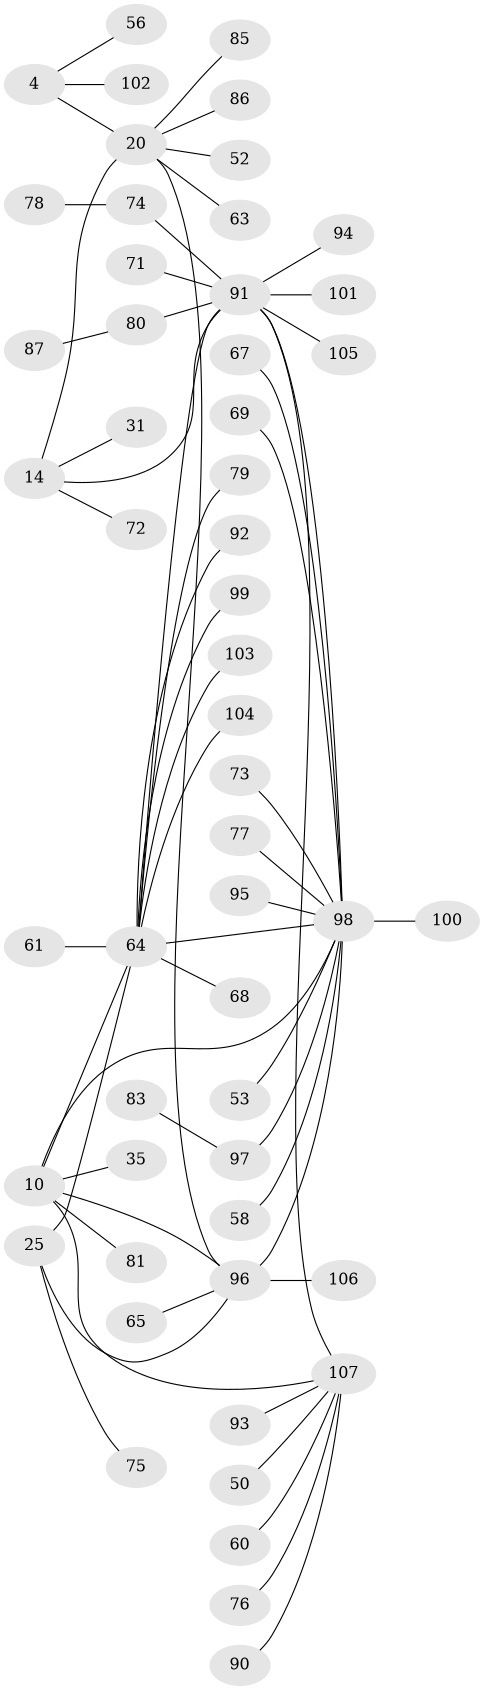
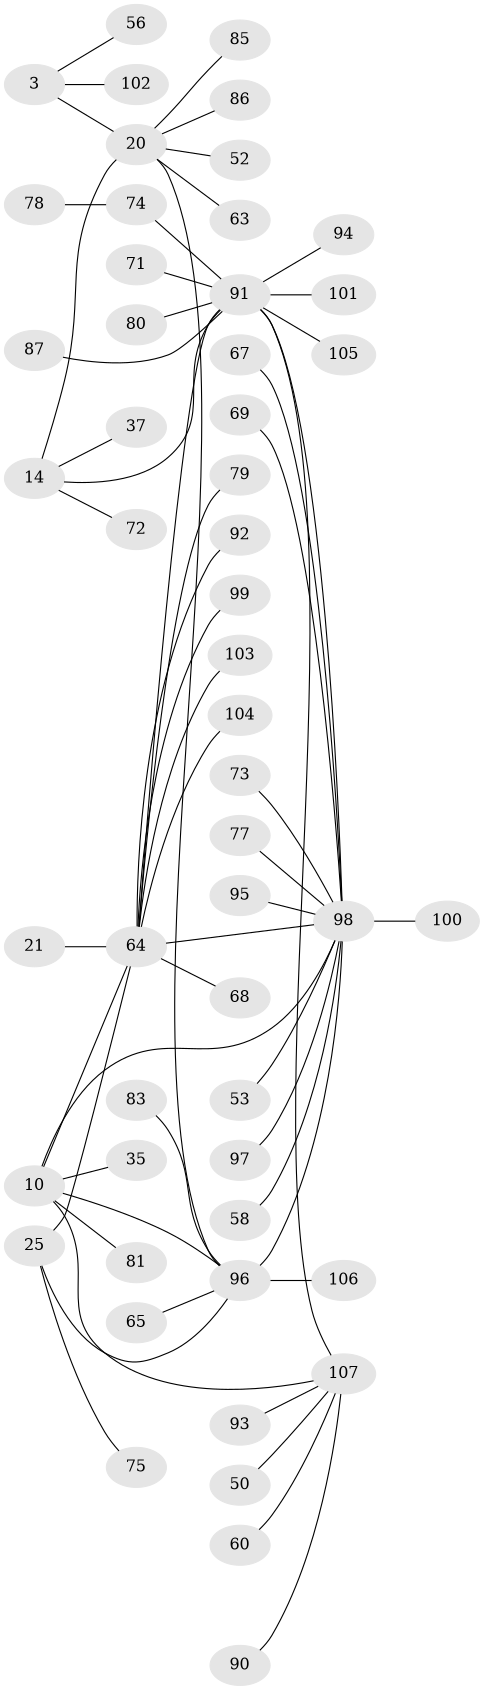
node "4": label "4" -> "3"
edge "80" -- "87": now "91" -- "87"
node "31": label "31" -> "37"
node "61": label "61" -> "21"
edge "83" -- "97": now "83" -- "96"
node "76": removed
